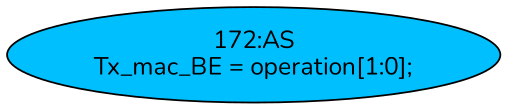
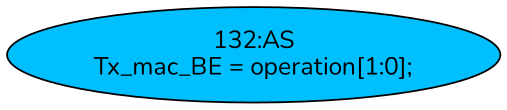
node "172:AS Tx_mac_BE = operation[1:0];": label "172:AS Tx_mac_BE = operation[1:0];" -> "132:AS Tx_mac_BE = operation[1:0];"
